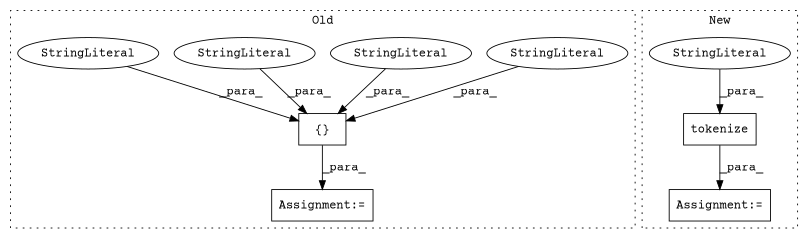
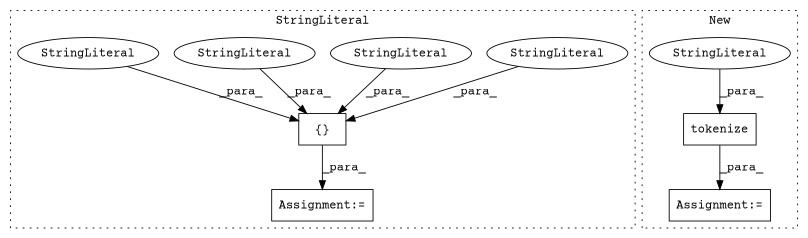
cluster "Old": label "Old" -> "StringLiteral"
